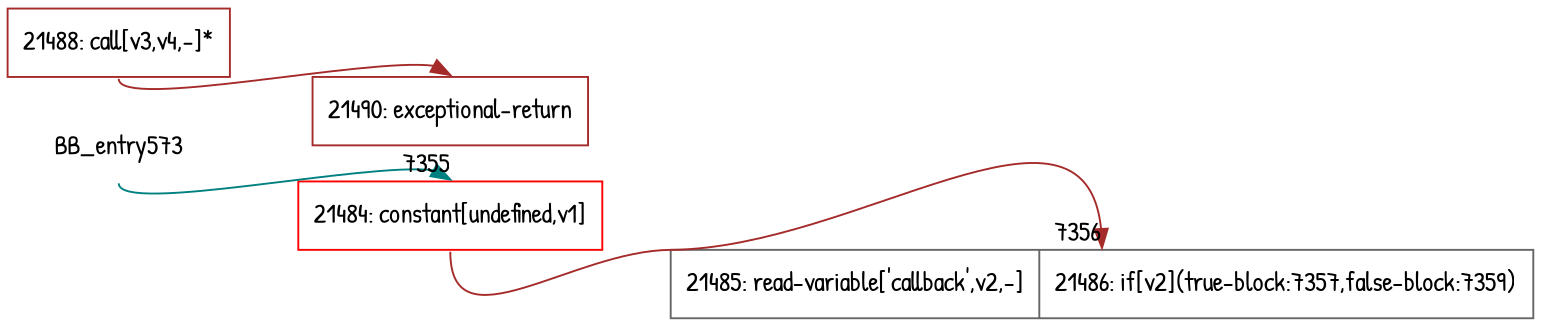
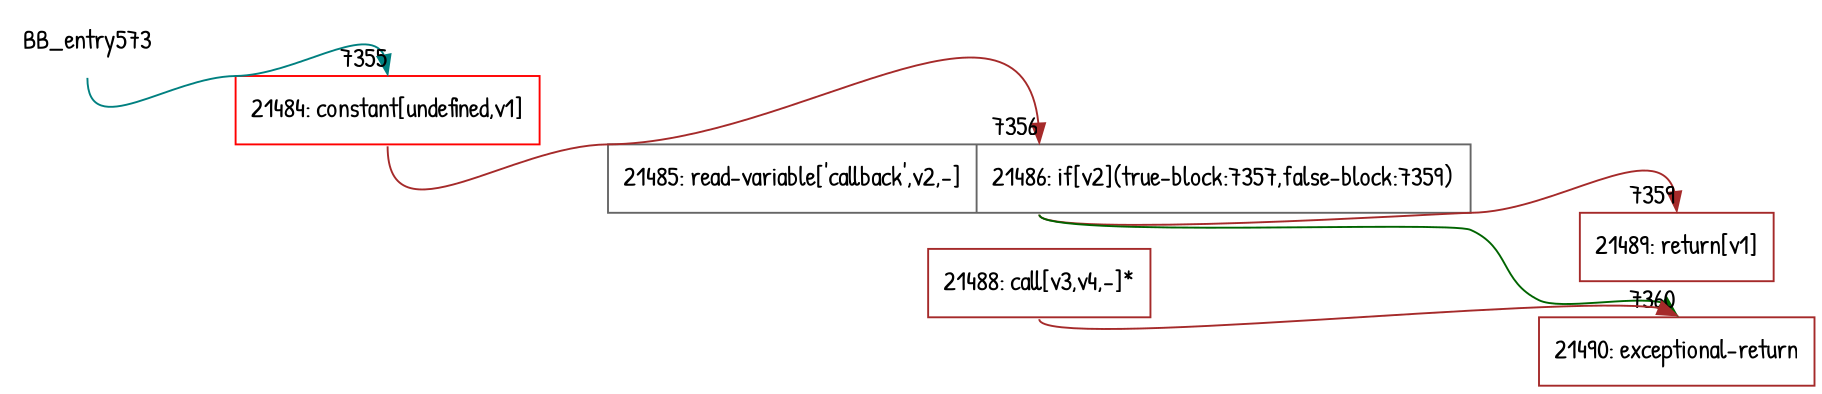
edge "21485: read-variable['callback',v2,-]" -> "21490: exceptional-return": added
node "21489: return[v1]": added
